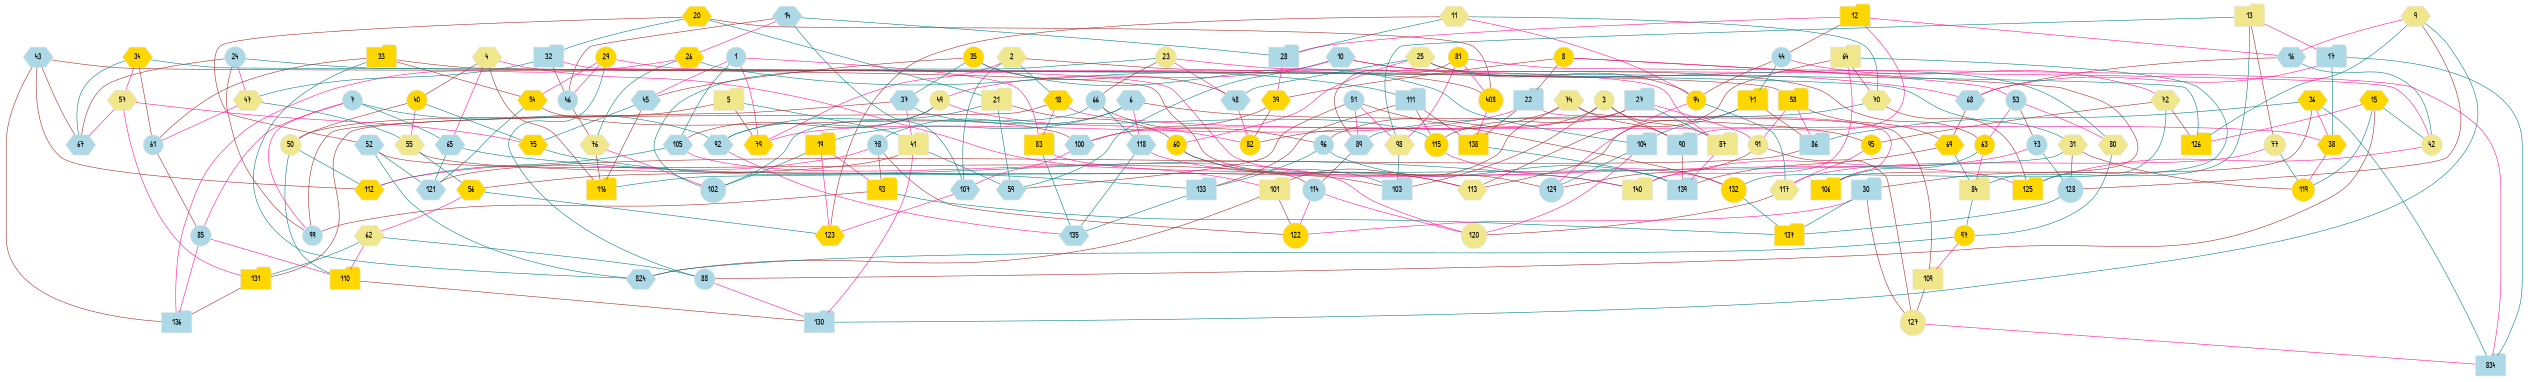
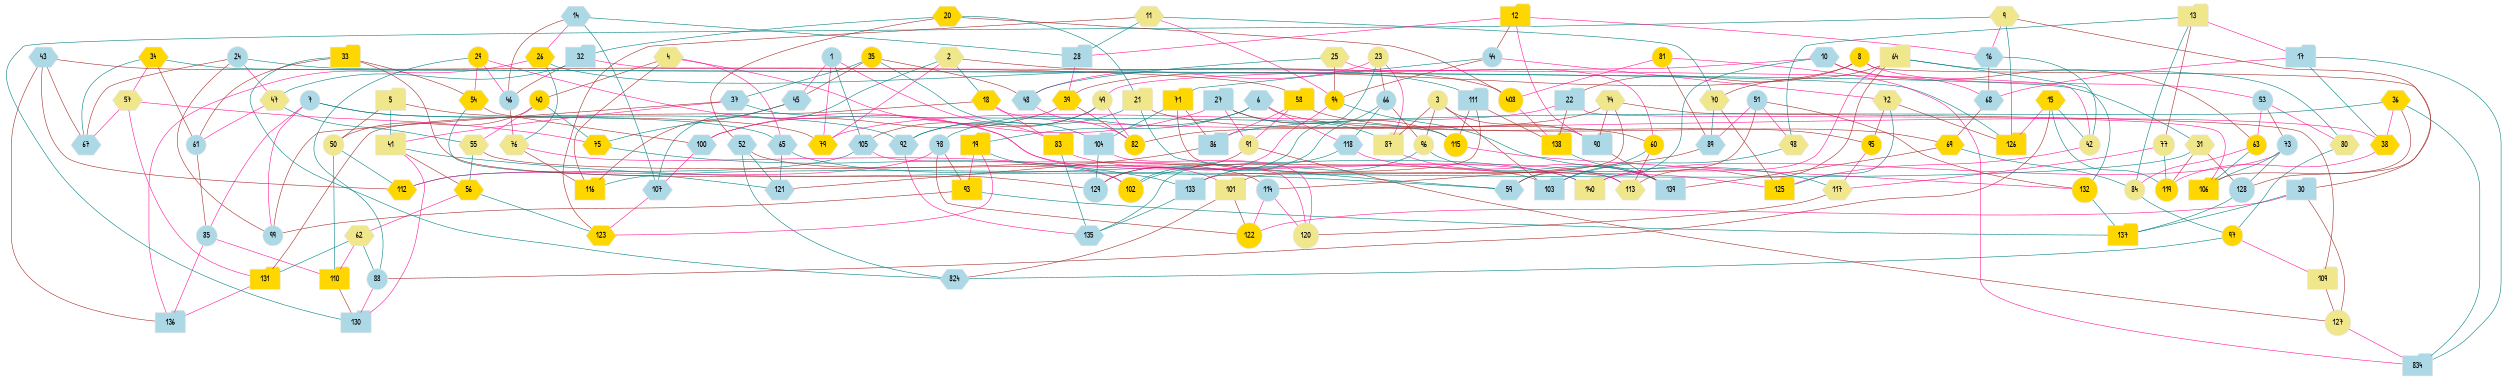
edge "25" -- "80": now "64" -- "80"
edge "81" -- "98": removed
node "96": fillcolor lightblue -> khaki
edge "73" -- "106": added
node "102": fillcolor lightblue -> gold
node "84": shape folder -> circle
edge "131" -- "136": color brown -> deeppink
